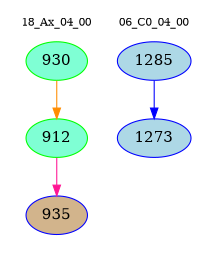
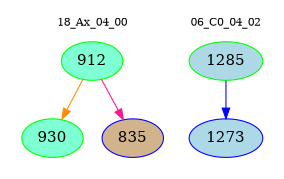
cluster "06_C0_04_00": label "06_C0_04_00" -> "06_C0_04_02"
node "1285": color blue -> green
edge "930" -> "912": reversed
node "935": label "935" -> "835"
